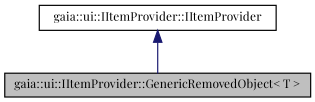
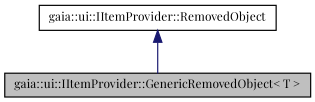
node "gaia::ui::IItemProvider::IItemProvider": label "gaia::ui::IItemProvider::IItemProvider" -> "gaia::ui::IItemProvider::RemovedObject"
